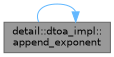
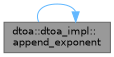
node "detail::dtoa_impl:: append_exponent": label "detail::dtoa_impl:: append_exponent" -> "dtoa::dtoa_impl:: append_exponent"
